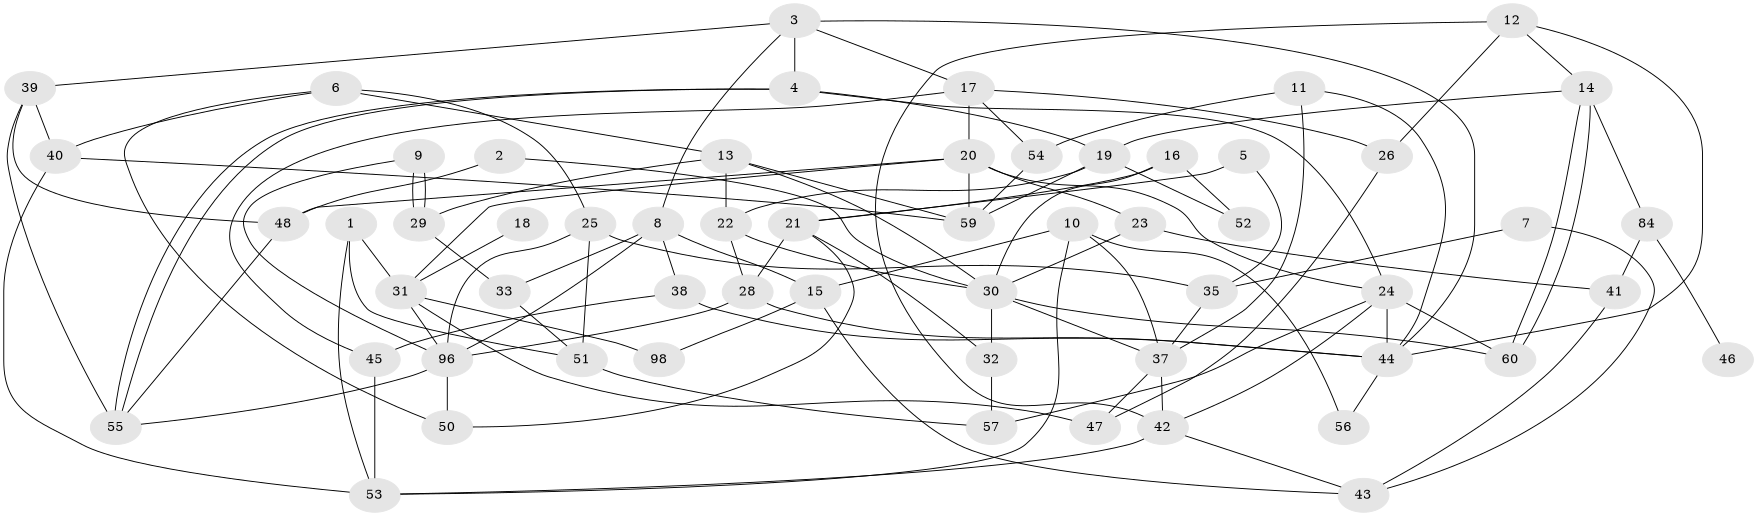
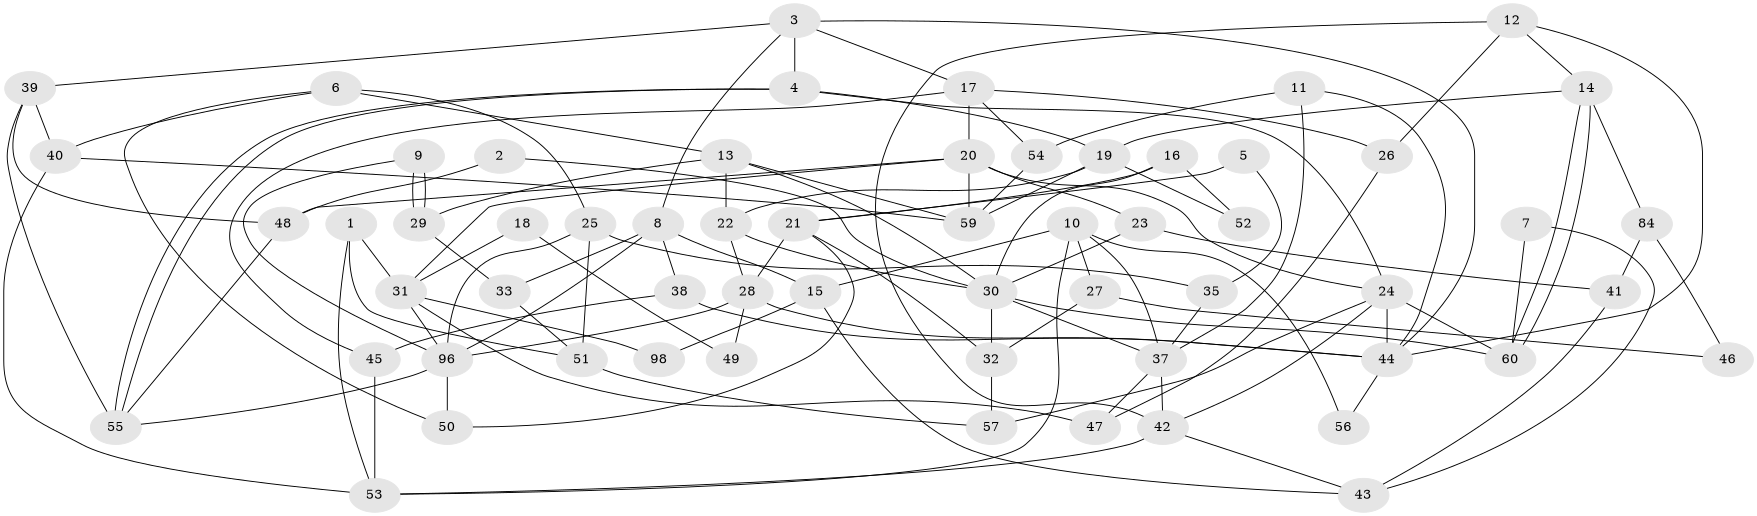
edge "7" -- "35": now "7" -- "60"
node "27": added
node "49": added
